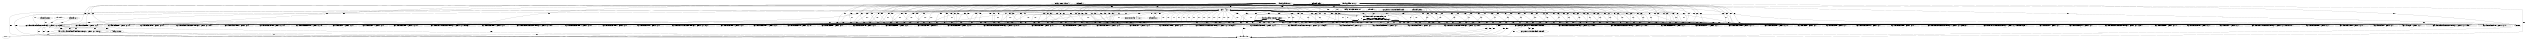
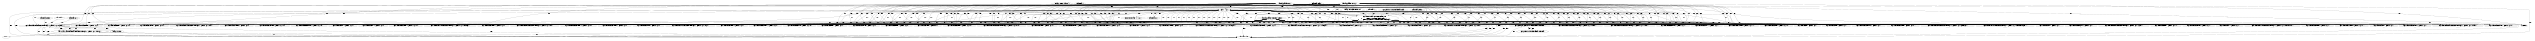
node "(Call,nextFrame2(n, actions, maxn))": label "(Call,nextFrame2(n, actions, maxn))" -> "(Call,decompileGOTOFRAME2(n, actions, maxn))"
